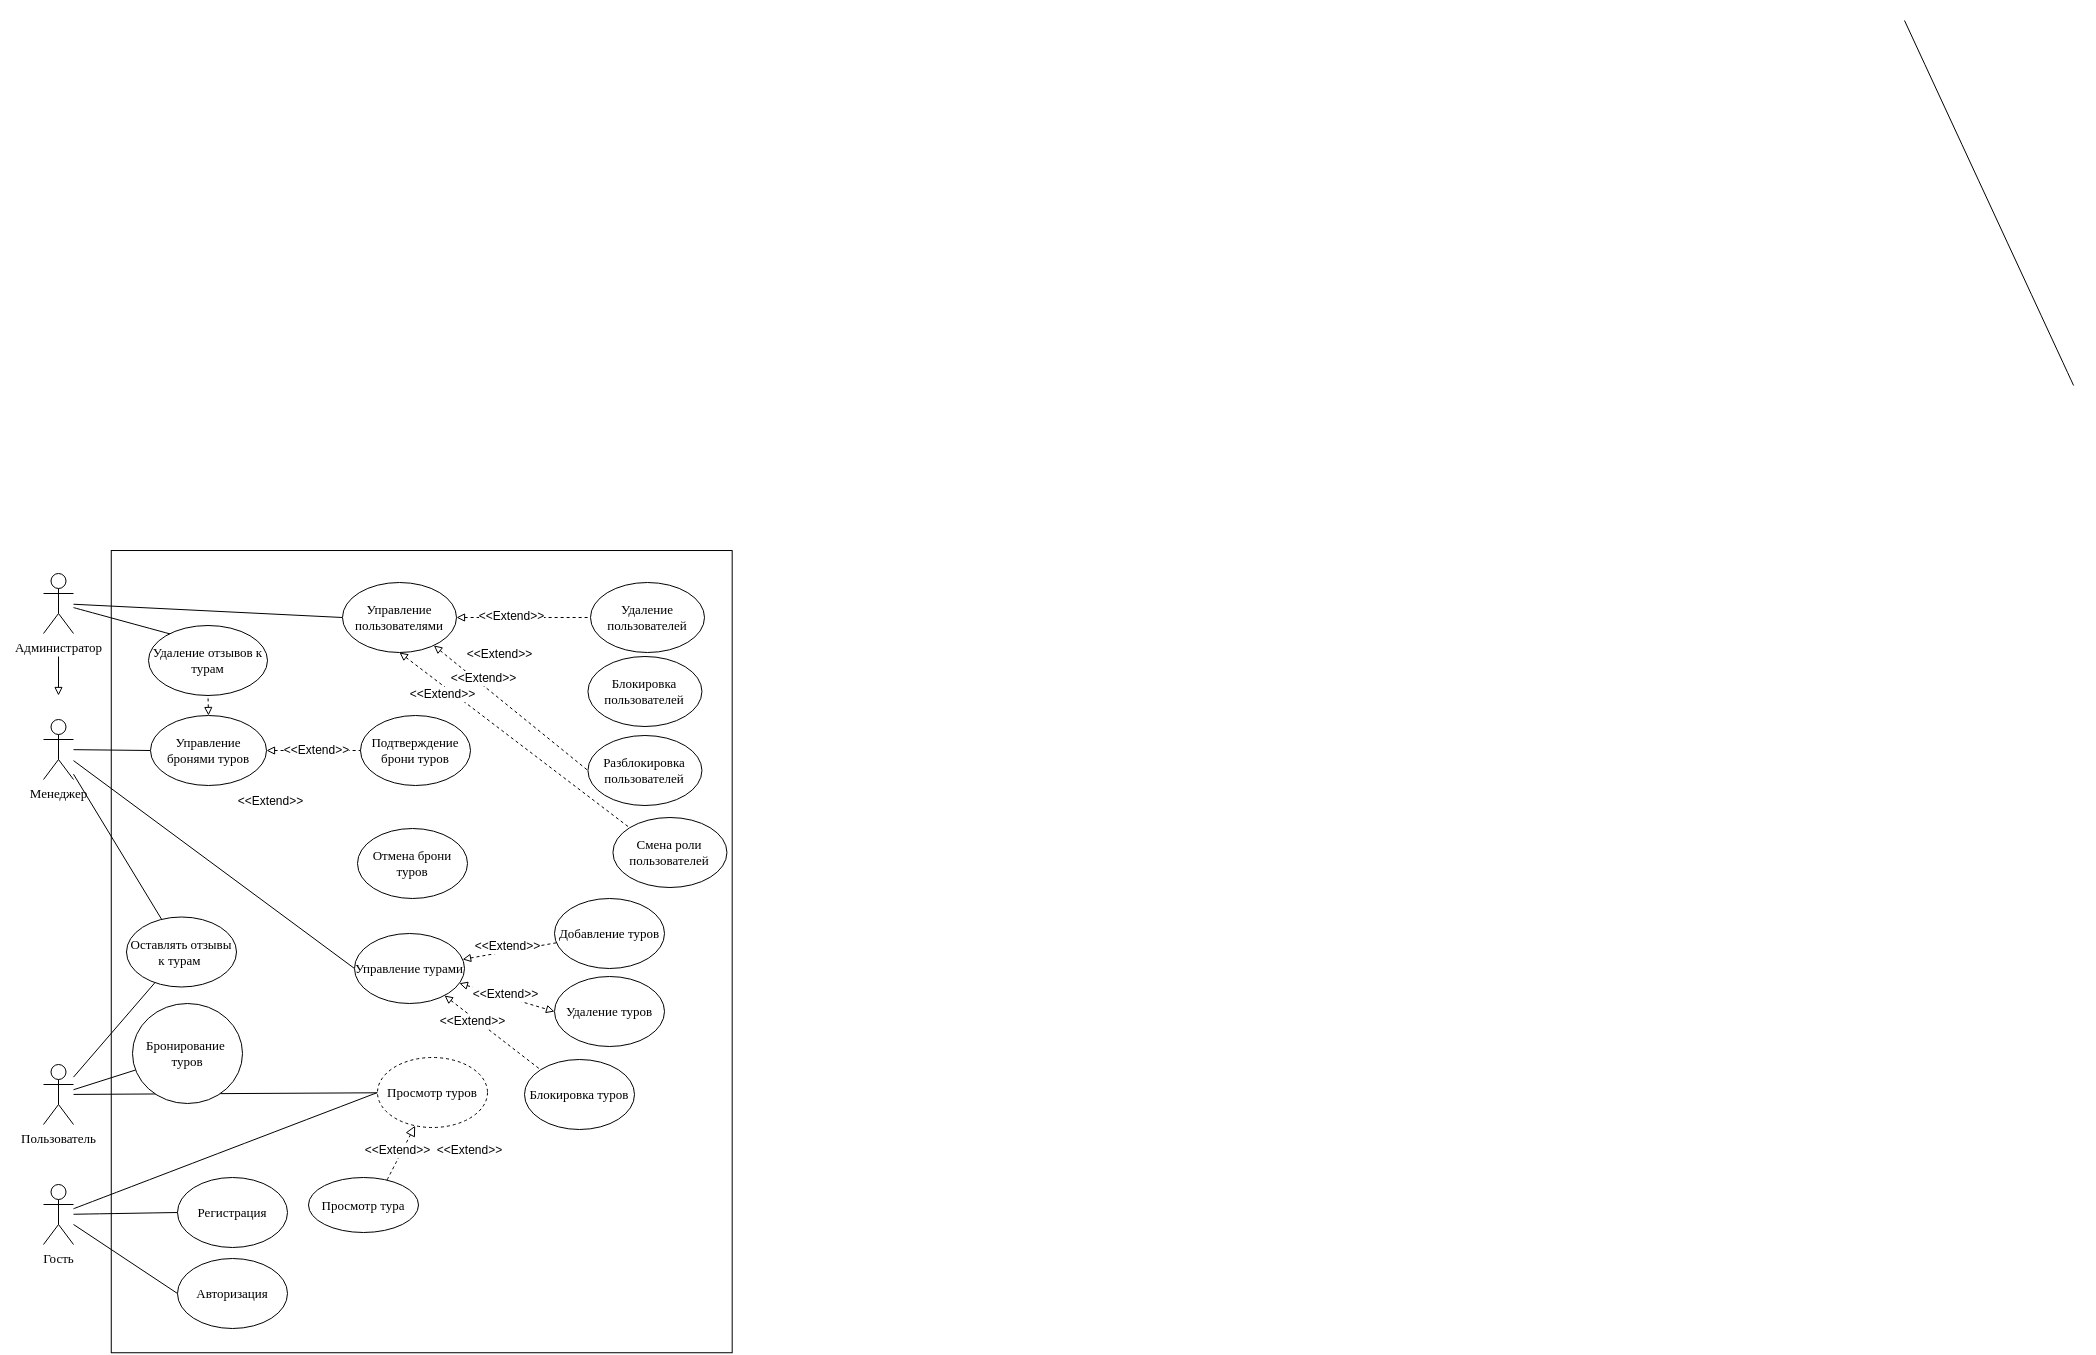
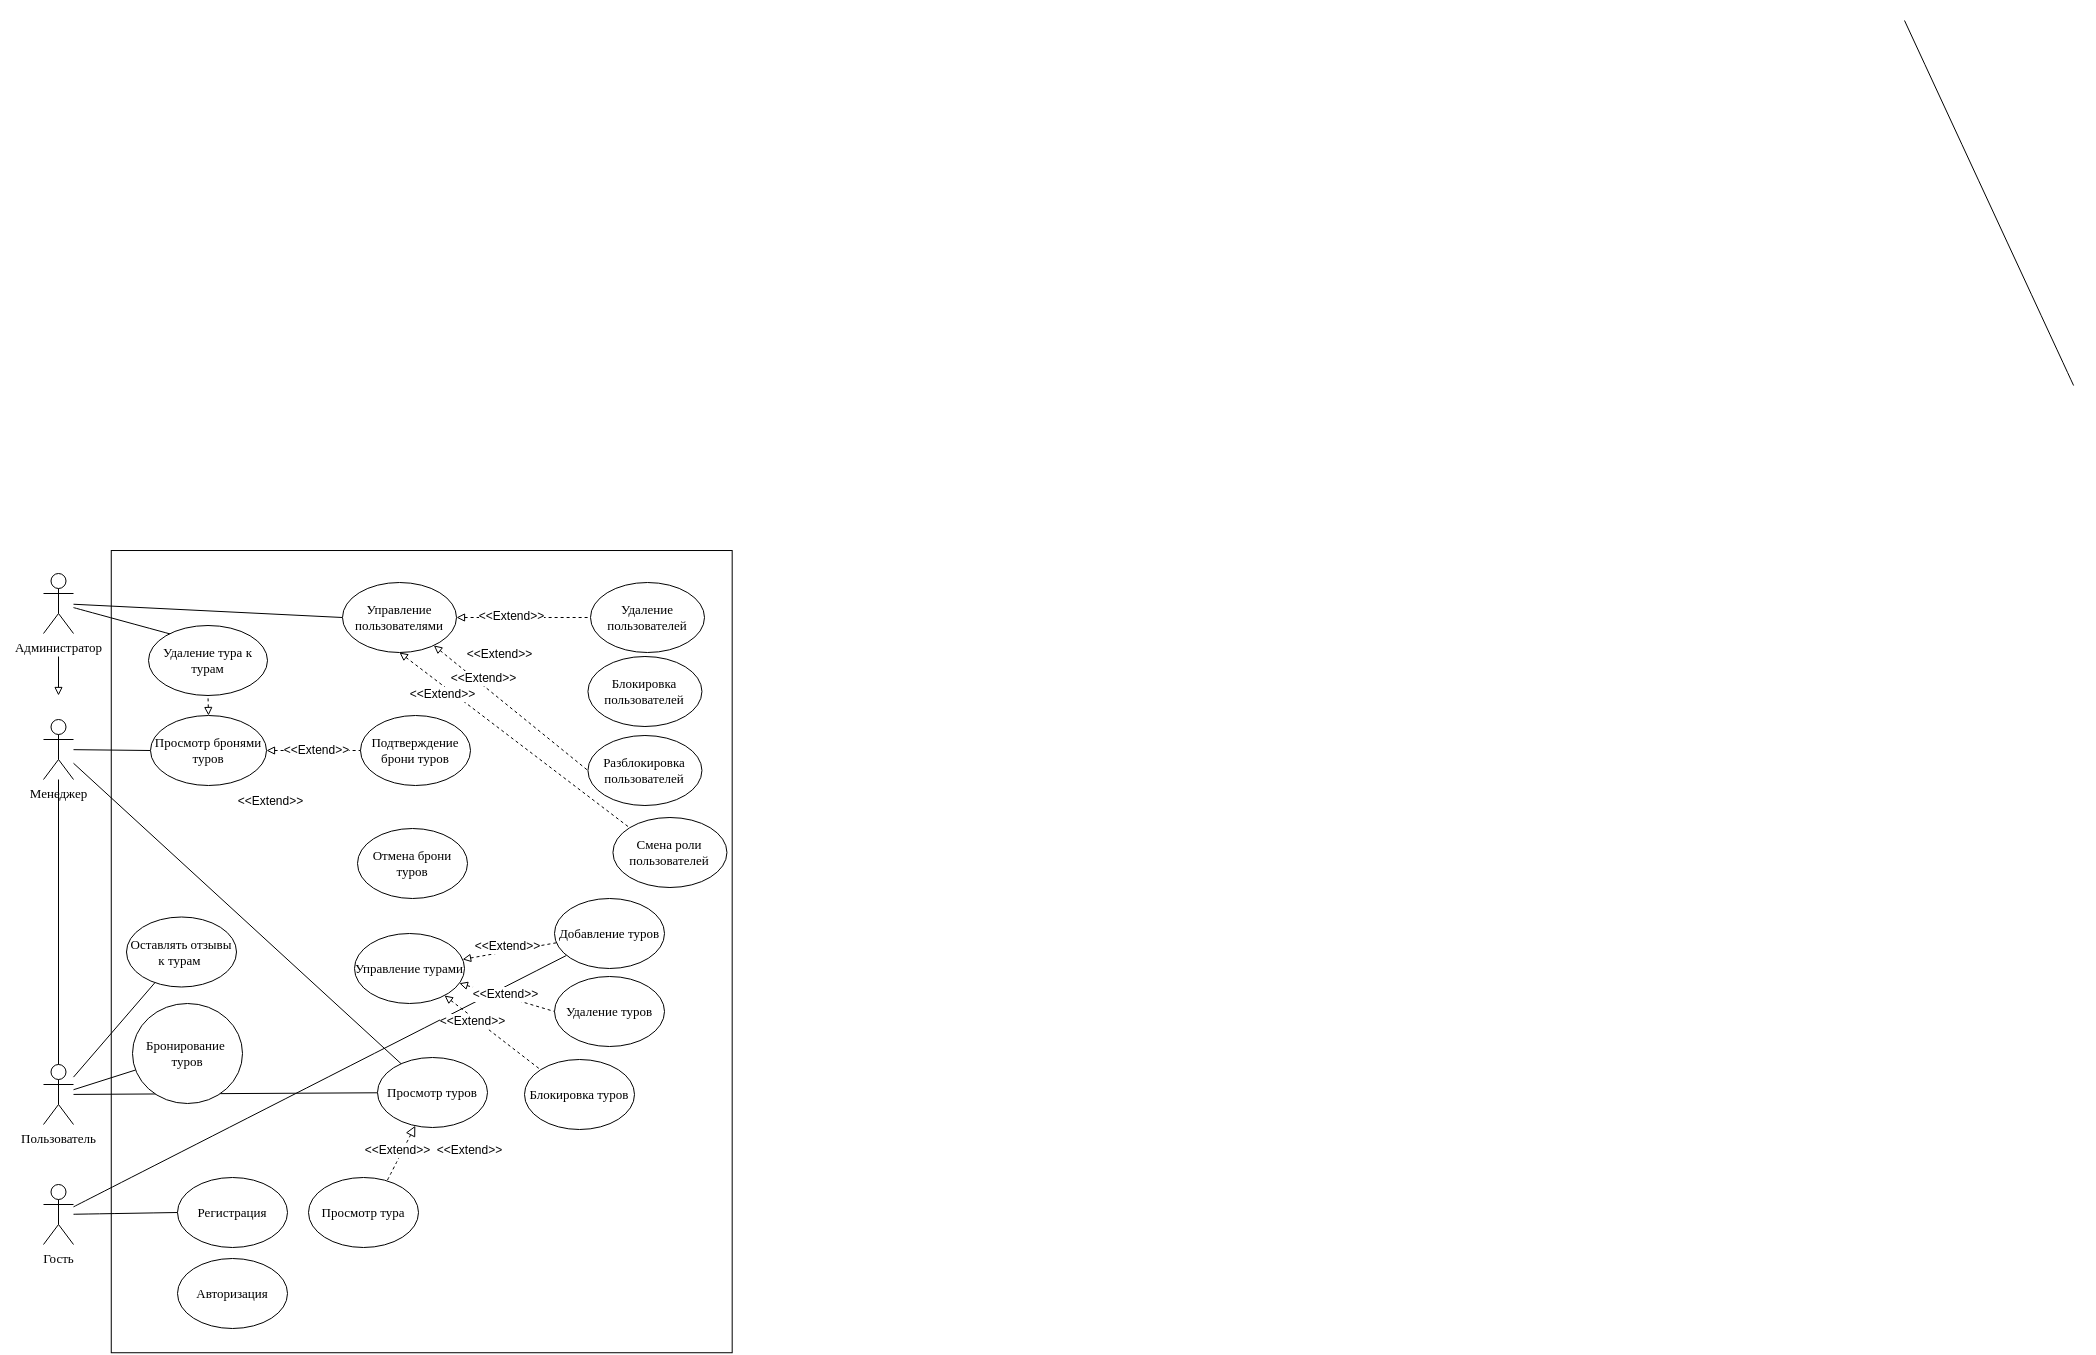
node "Удаление отзывов к турам": label "Удаление отзывов к турам" -> "Удаление тура к турам"
node "Управление бронями туров": label "Управление бронями туров" -> "Просмотр бронями туров"
edge "Менеджер" -- "Оставлять отзывы к турам": now "Менеджер" -- "Просмотр туров"
edge "Менеджер" -- "Управление турами": now "Менеджер" -- "Пользователь"
edge "Управление турами" -- "Удаление туров": arrowhead block -> none
node "Просмотр туров": style dashed -> solid
edge "Просмотр туров" -- "Гость": now "Добавление туров" -- "Гость"
node "Просмотр тура": size 110x55 -> 110x70
edge "Гость" -- "Авторизация": removed
